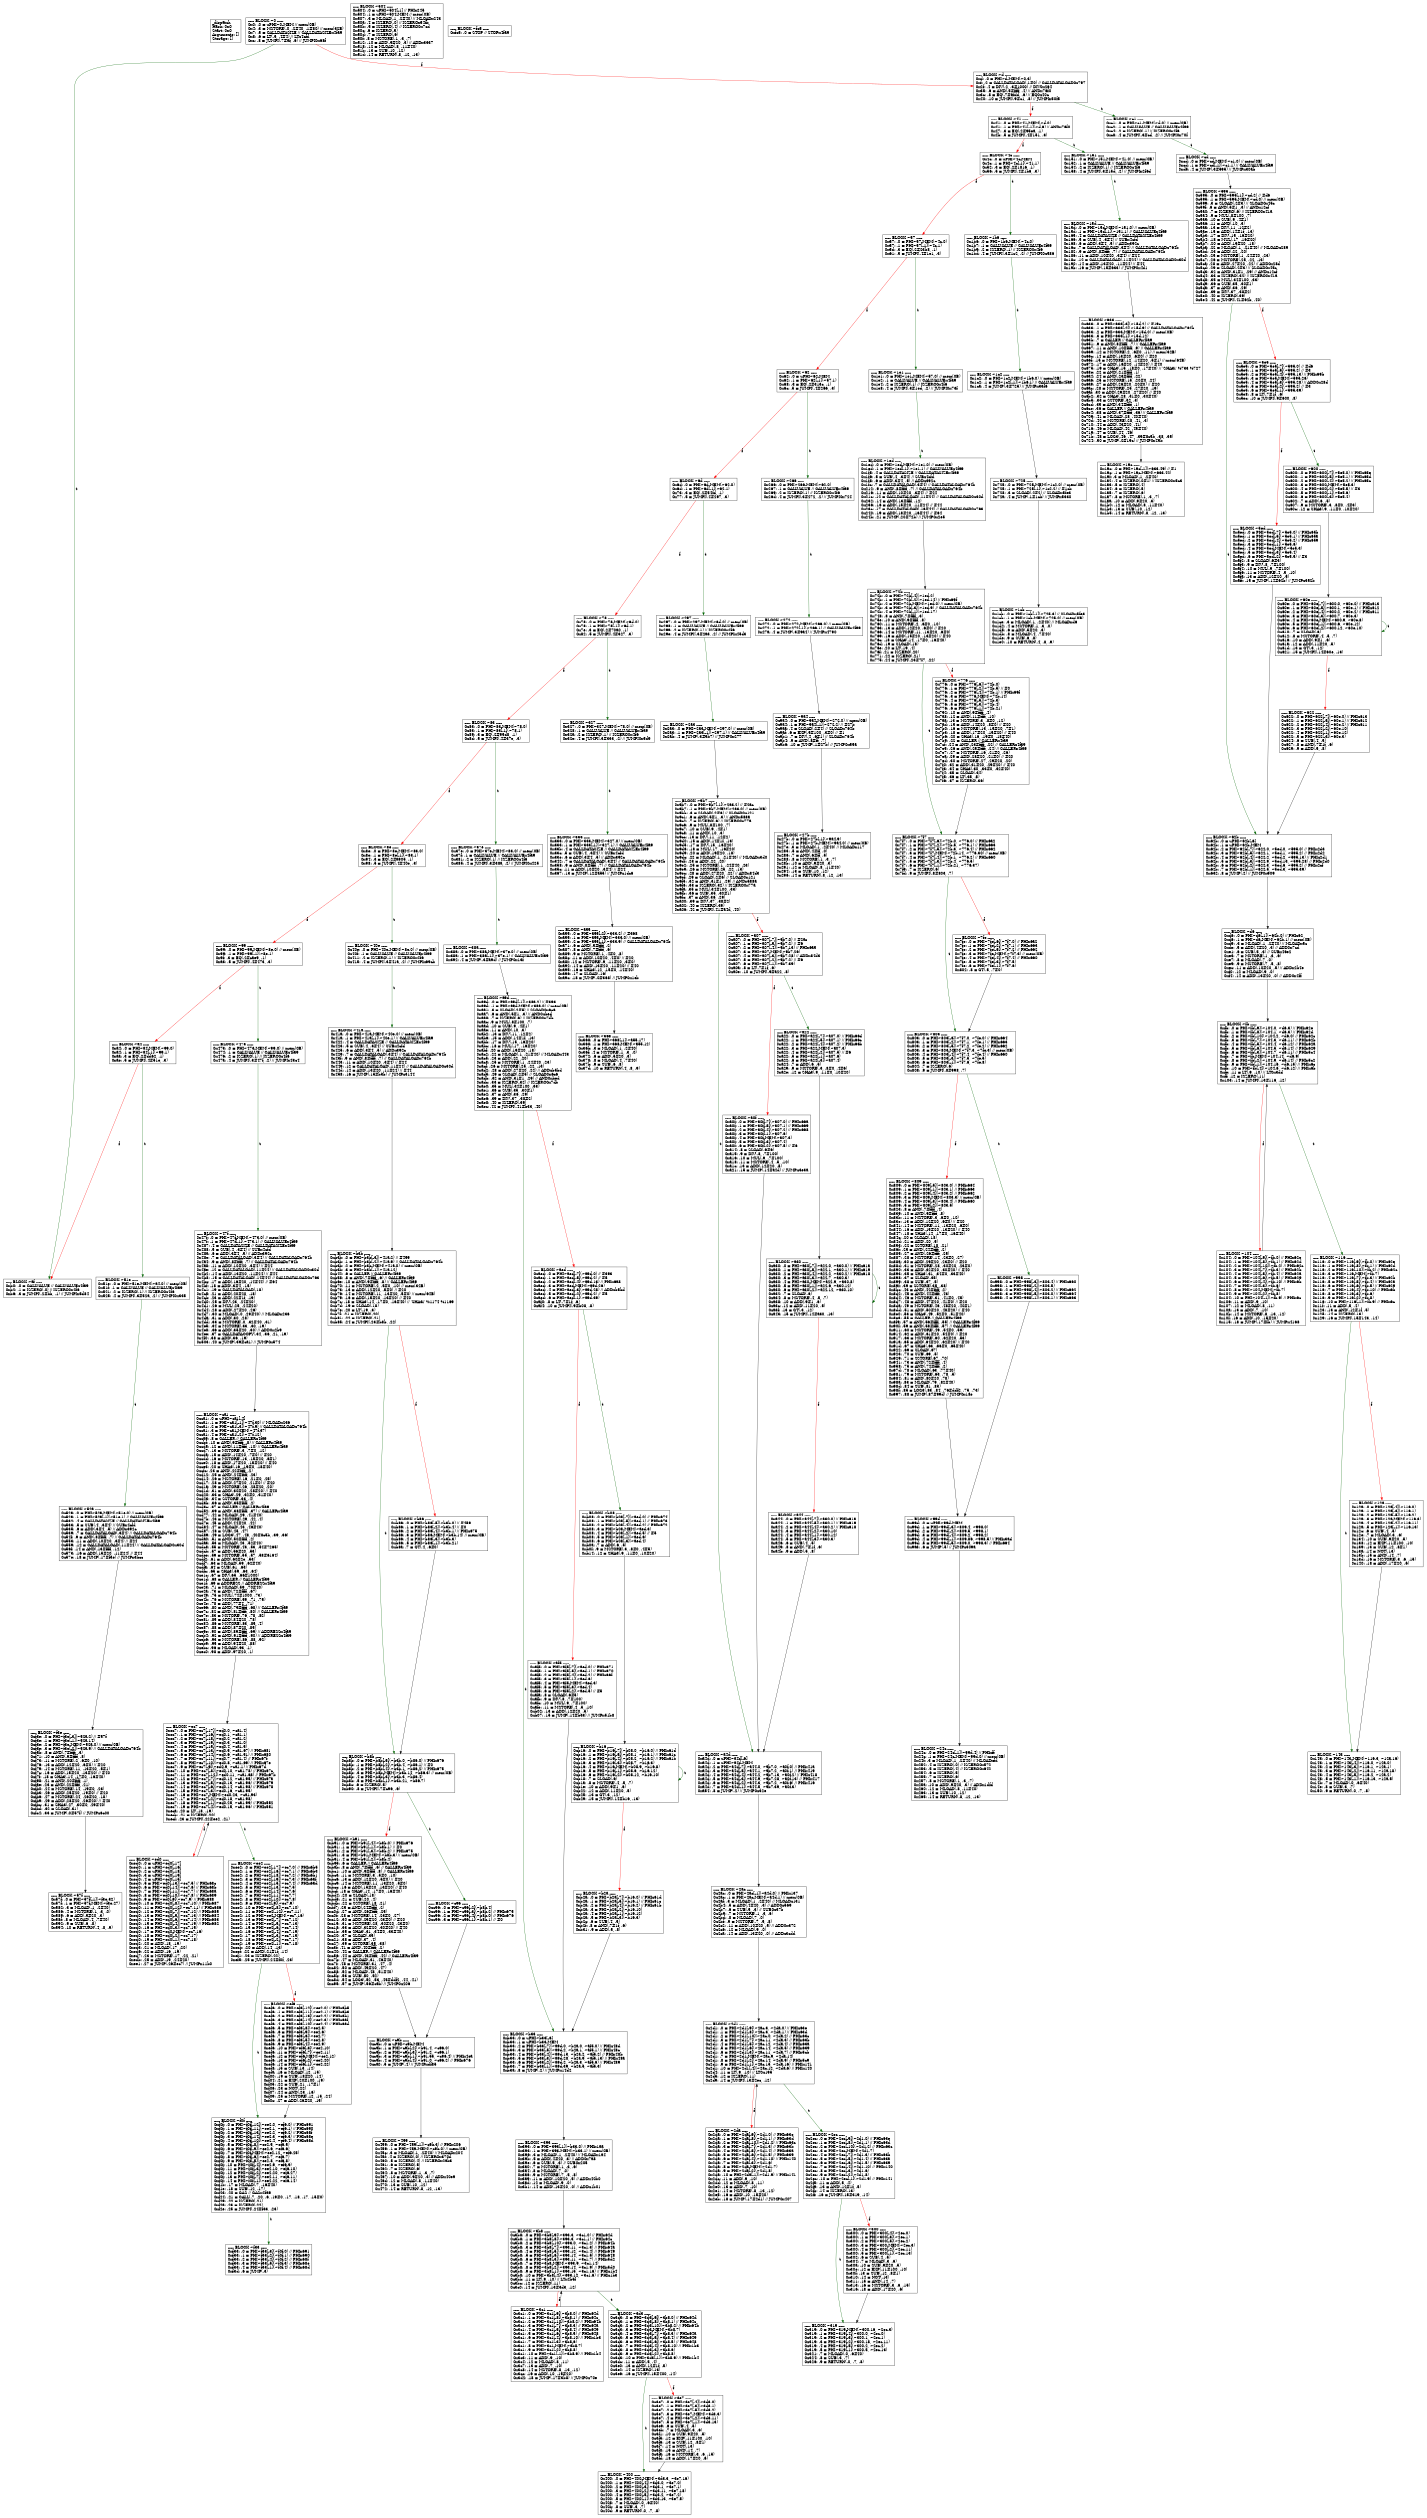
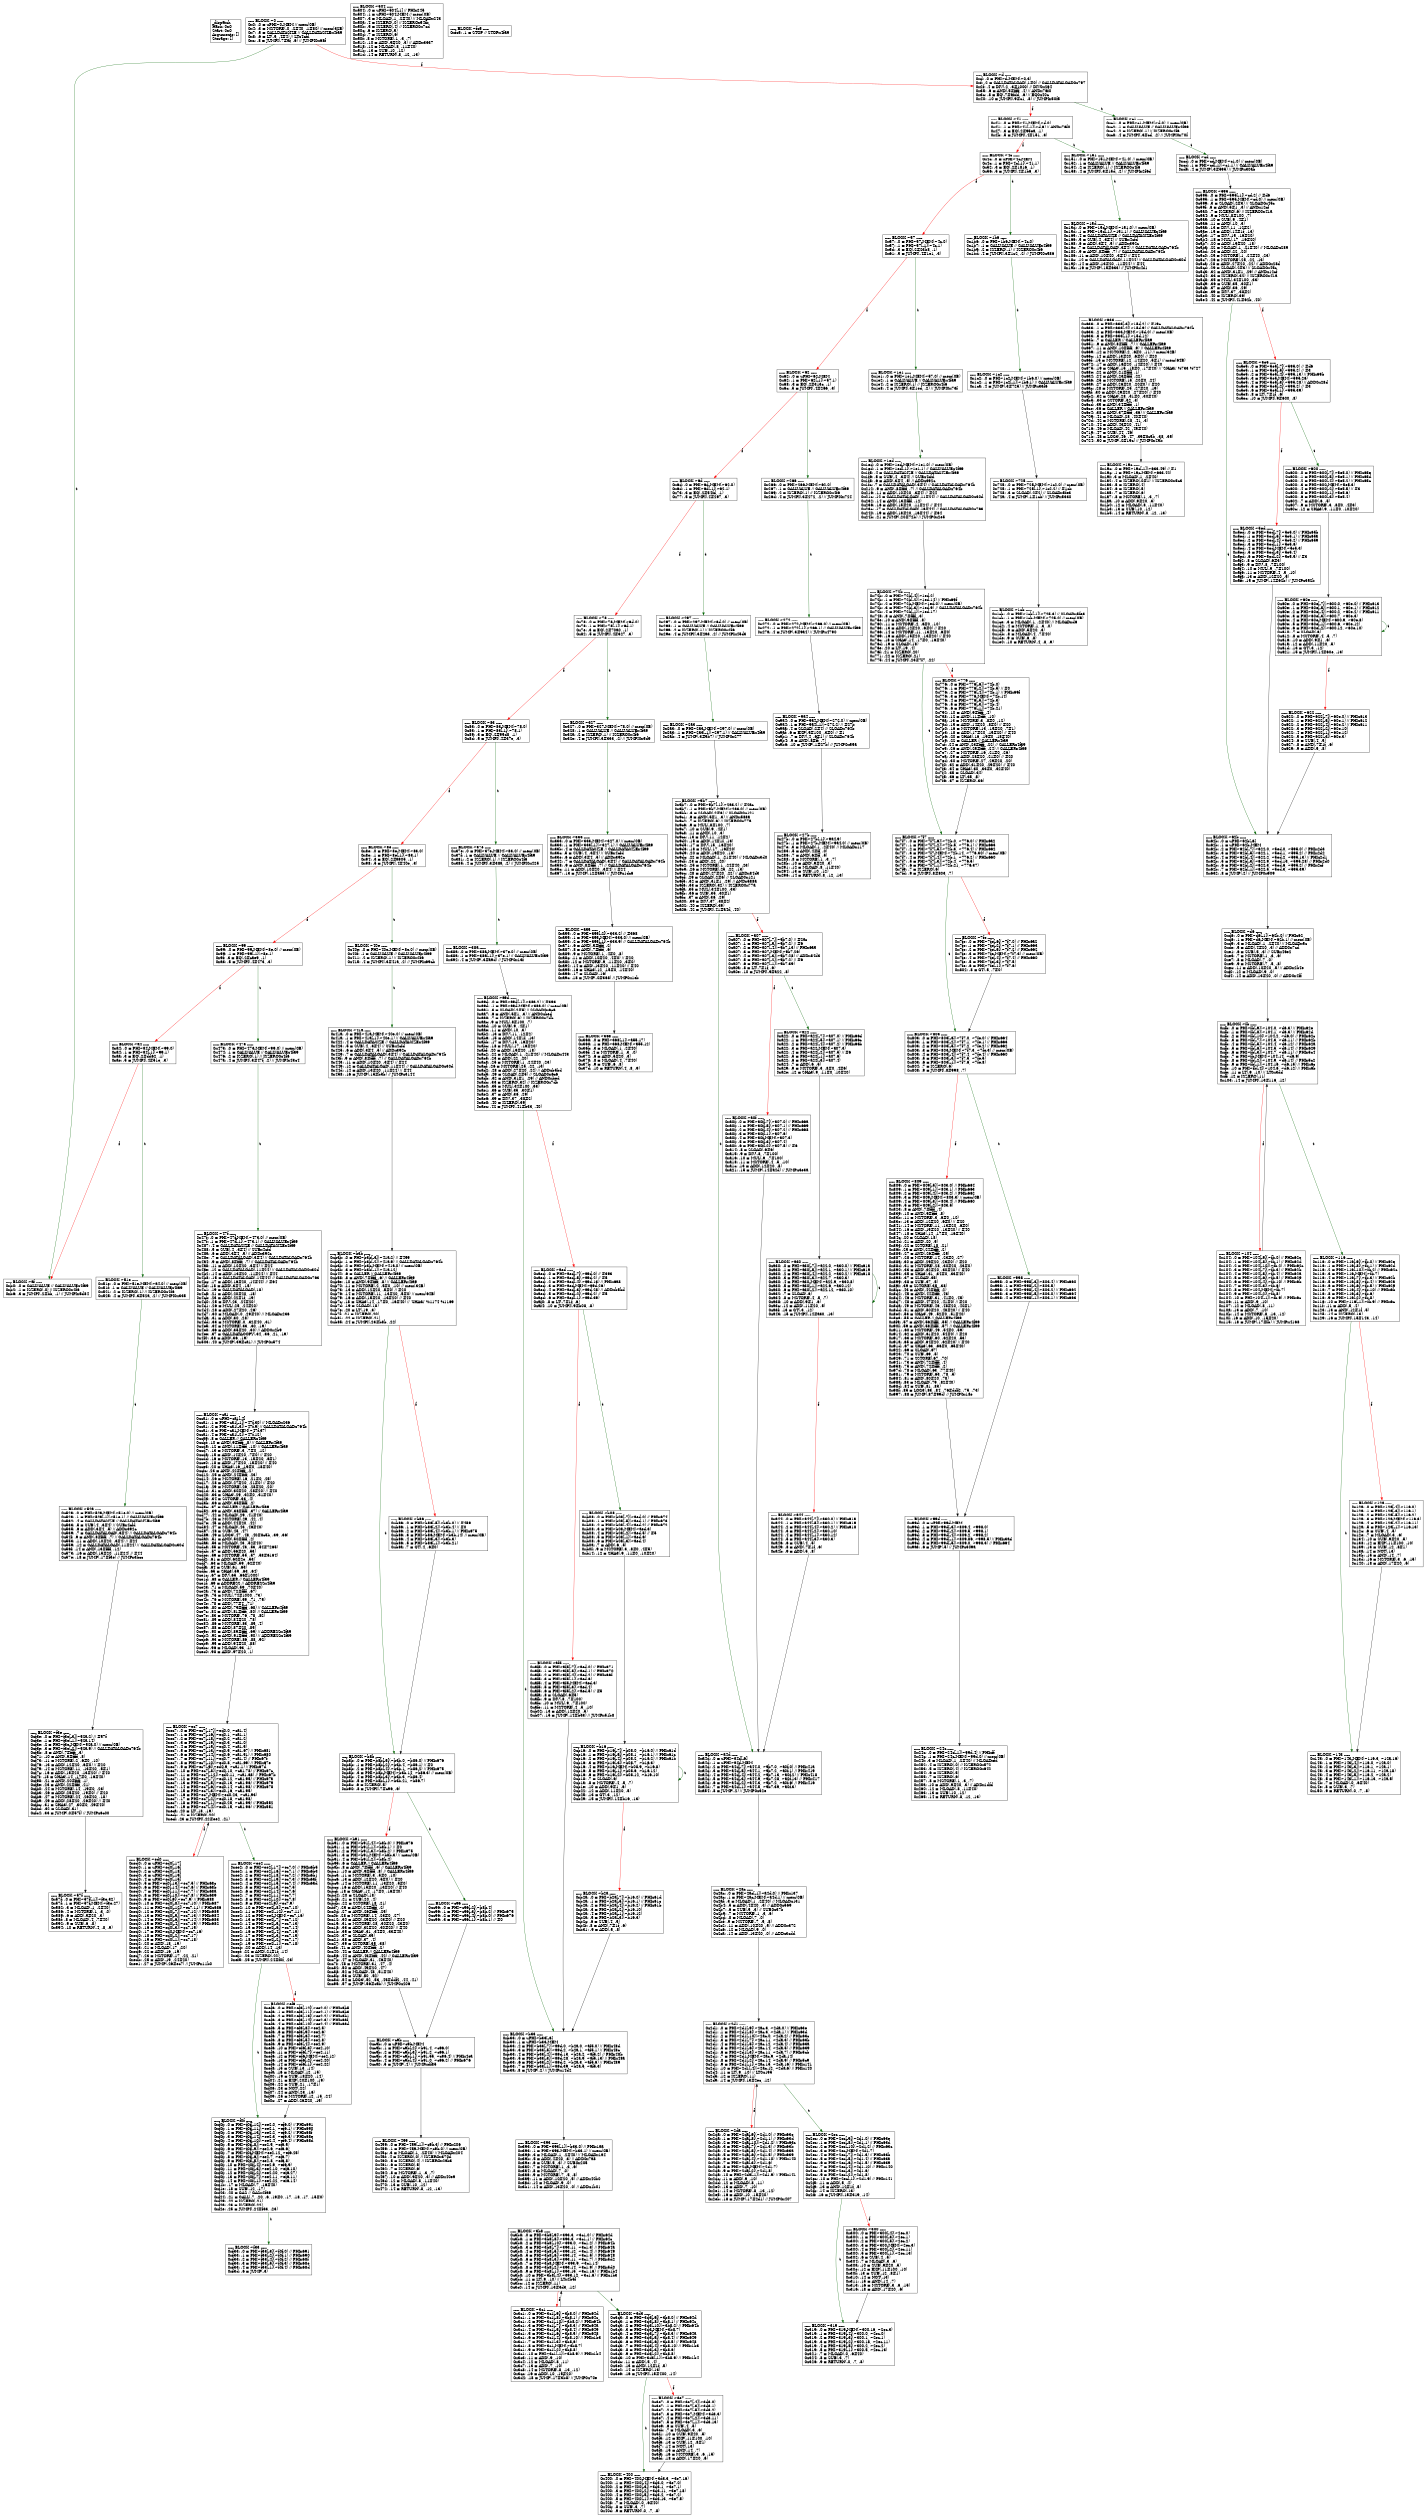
node "----- BLOCK ~fc5 ----- 0xfc5: .0 = STOP // STOPx4fa9": label "----- BLOCK ~fc5 ----- 0xfc5: .0 = STOP // STOPx4fa9" -> "----- BLOCK ~fc5 ----- 0xfc5: .1 = STOP // STOPx4fa9"
